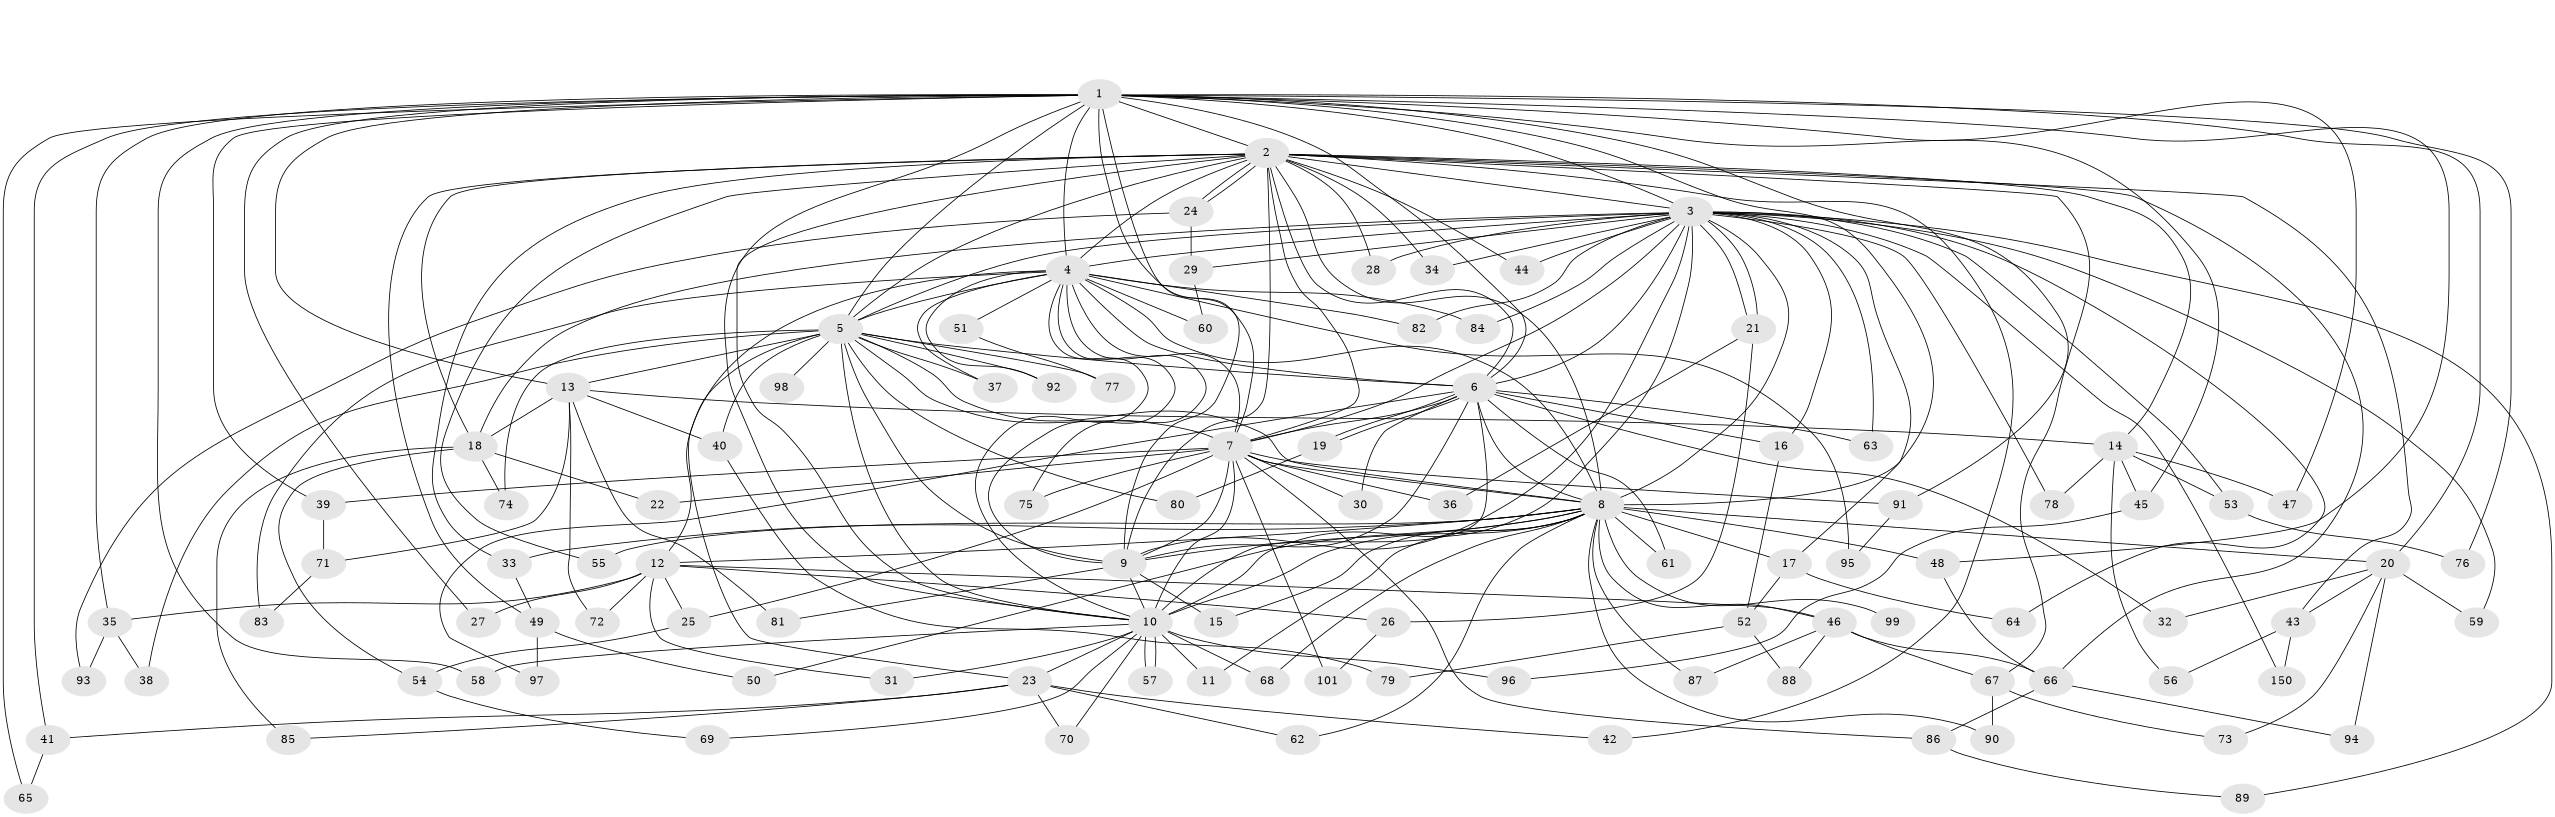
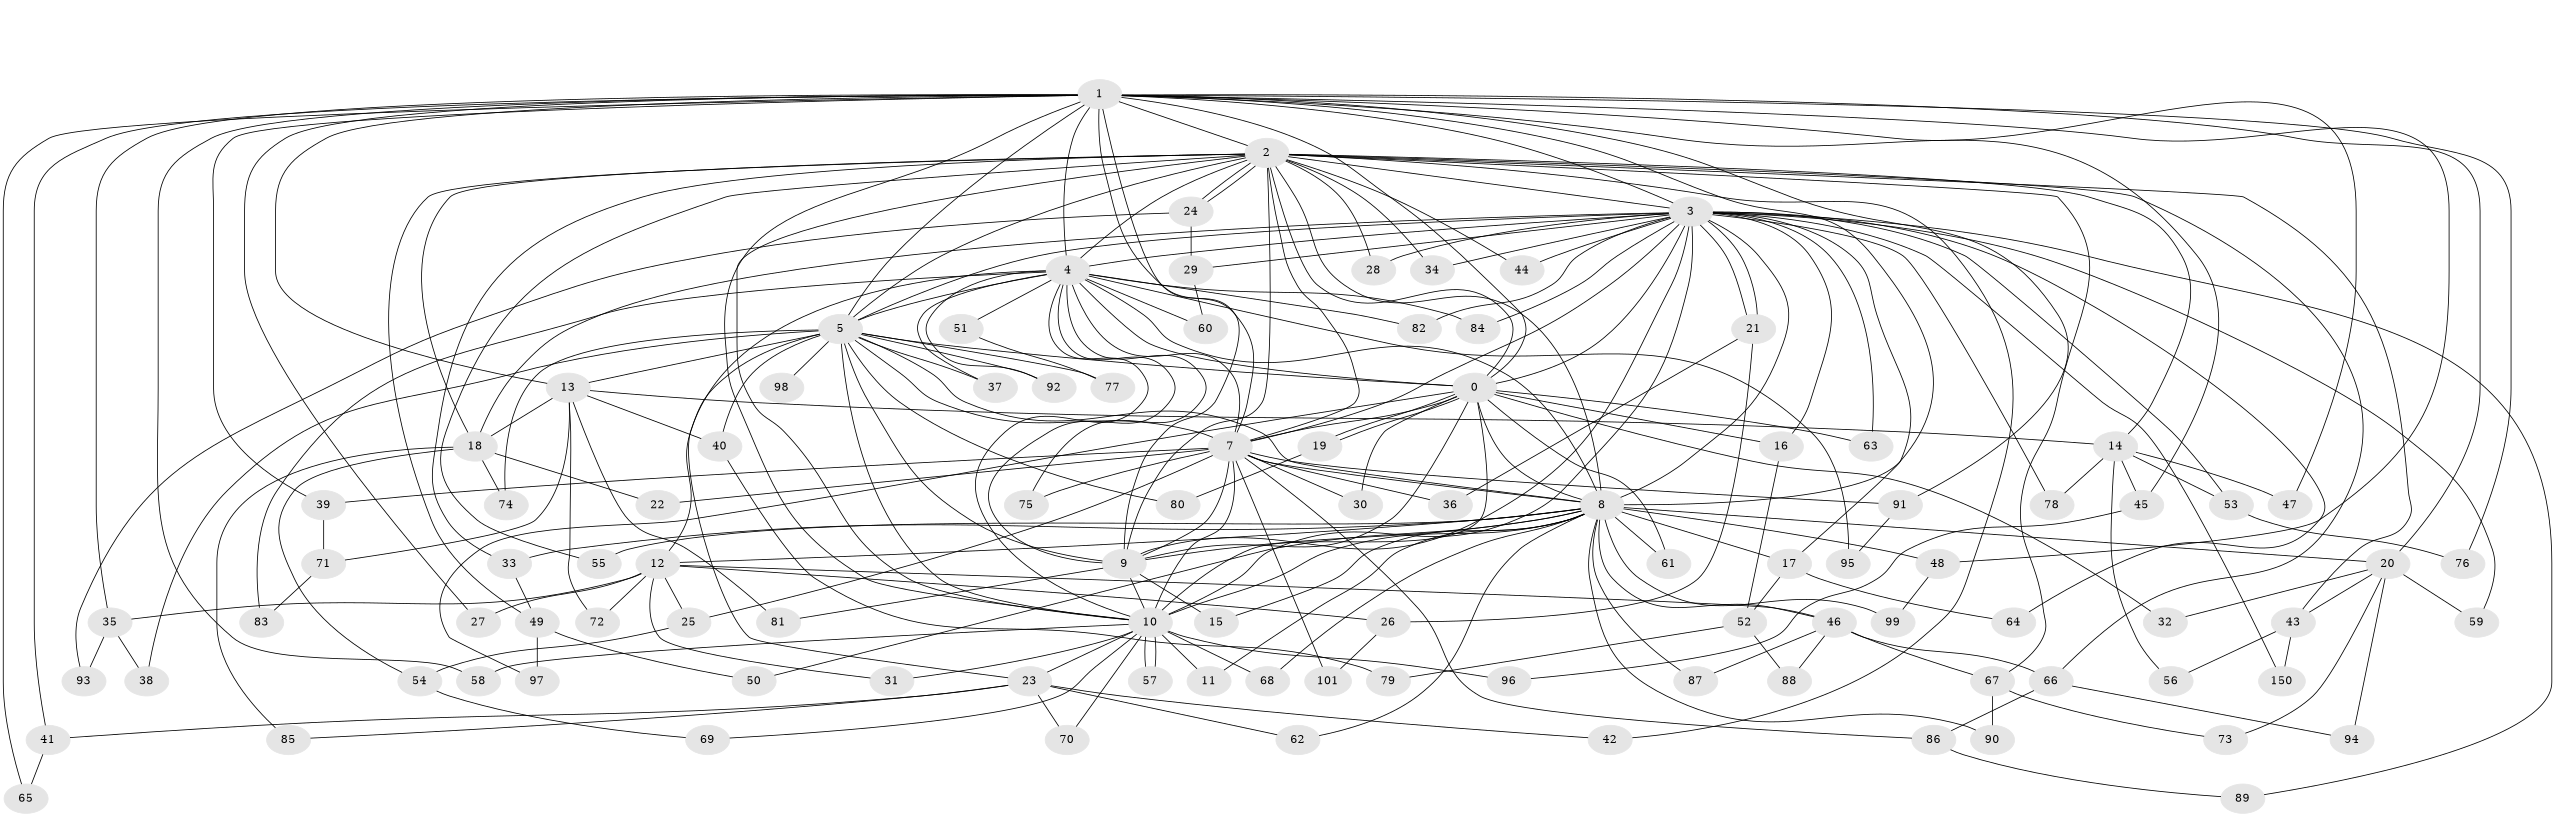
node "6": label "6" -> "0"
edge "48" -- "66": now "48" -- "99"
